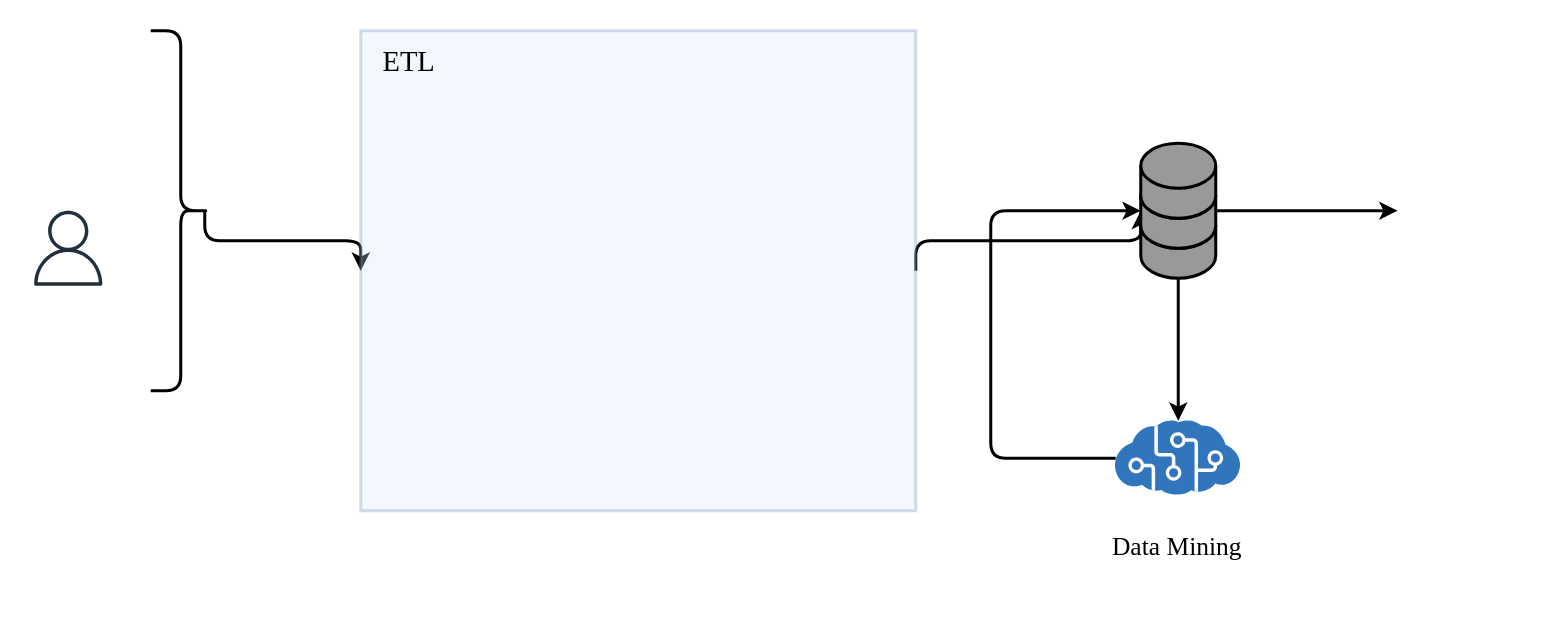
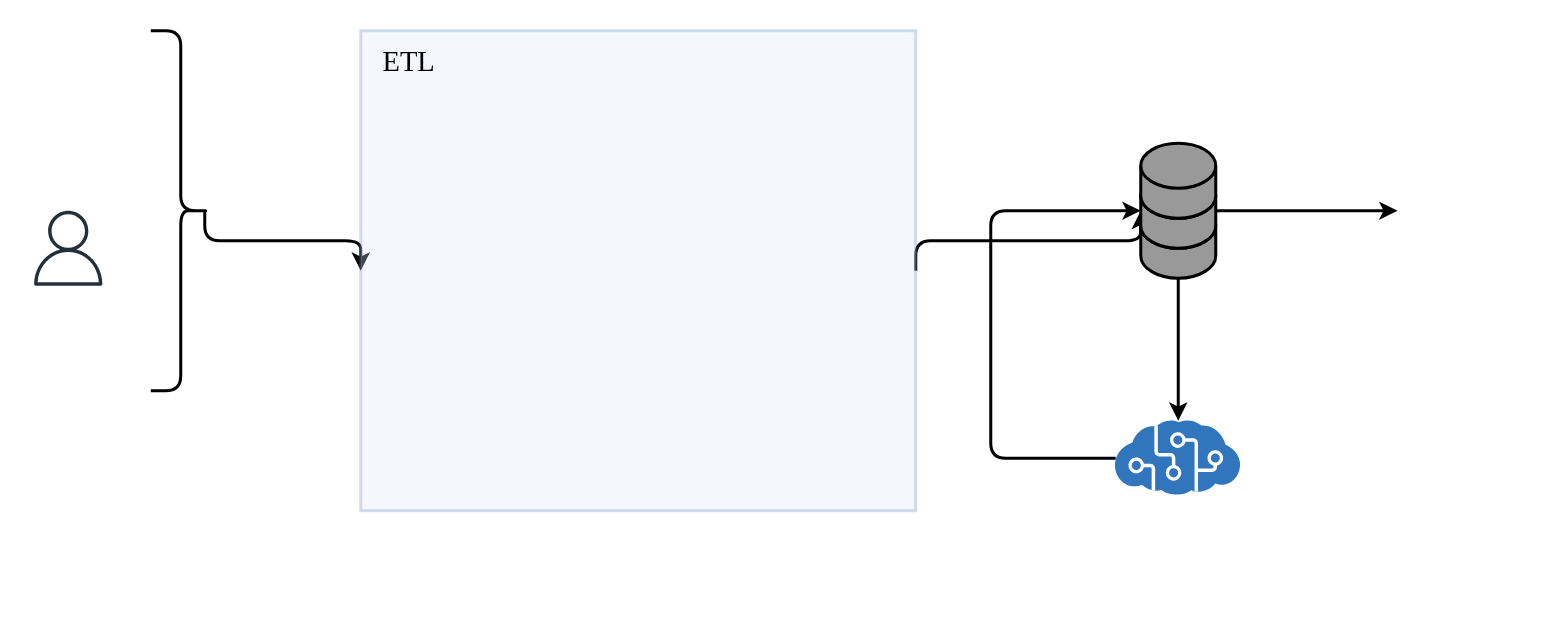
node "Data Mining": removed
